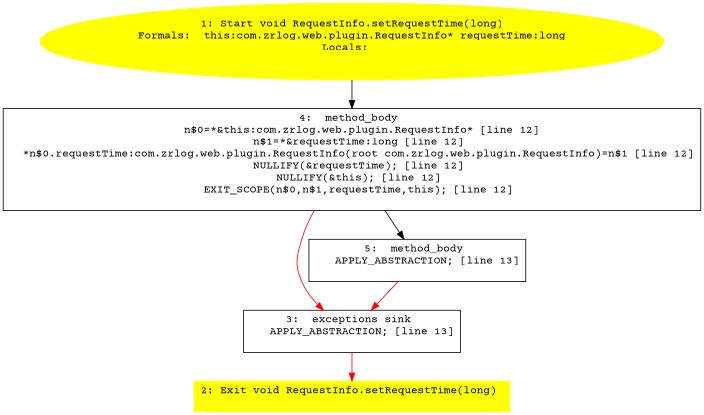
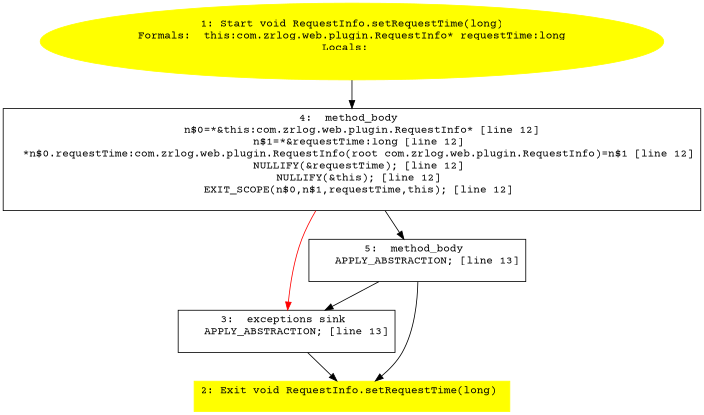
edge "5:  method_body APPLY_ABSTRACTION; [line 13]" -> "3:  exceptions sink APPLY_ABSTRACTION; [line 13]": color red -> black
edge "5:  method_body APPLY_ABSTRACTION; [line 13]" -> "2: Exit void RequestInfo.setRequestTime(long)": added
edge "3:  exceptions sink APPLY_ABSTRACTION; [line 13]" -> "2: Exit void RequestInfo.setRequestTime(long)": color red -> black
